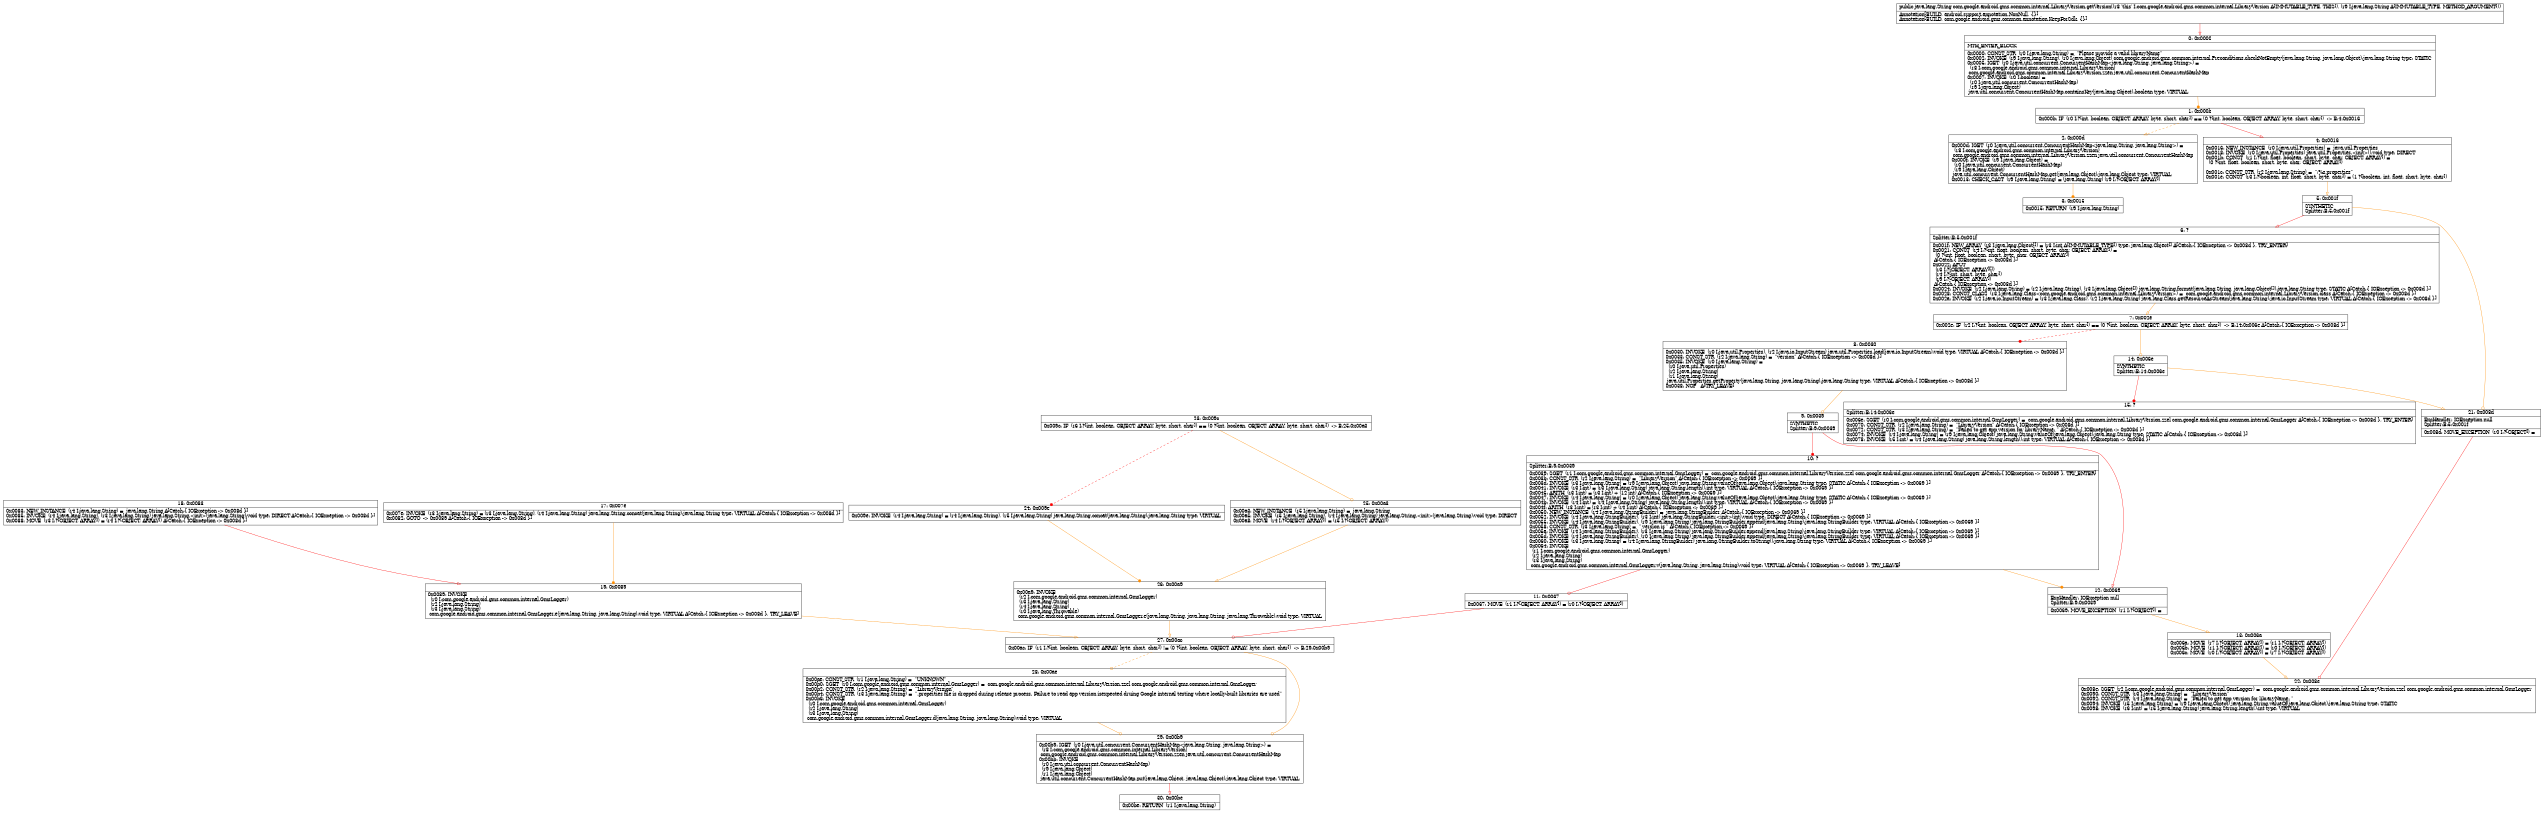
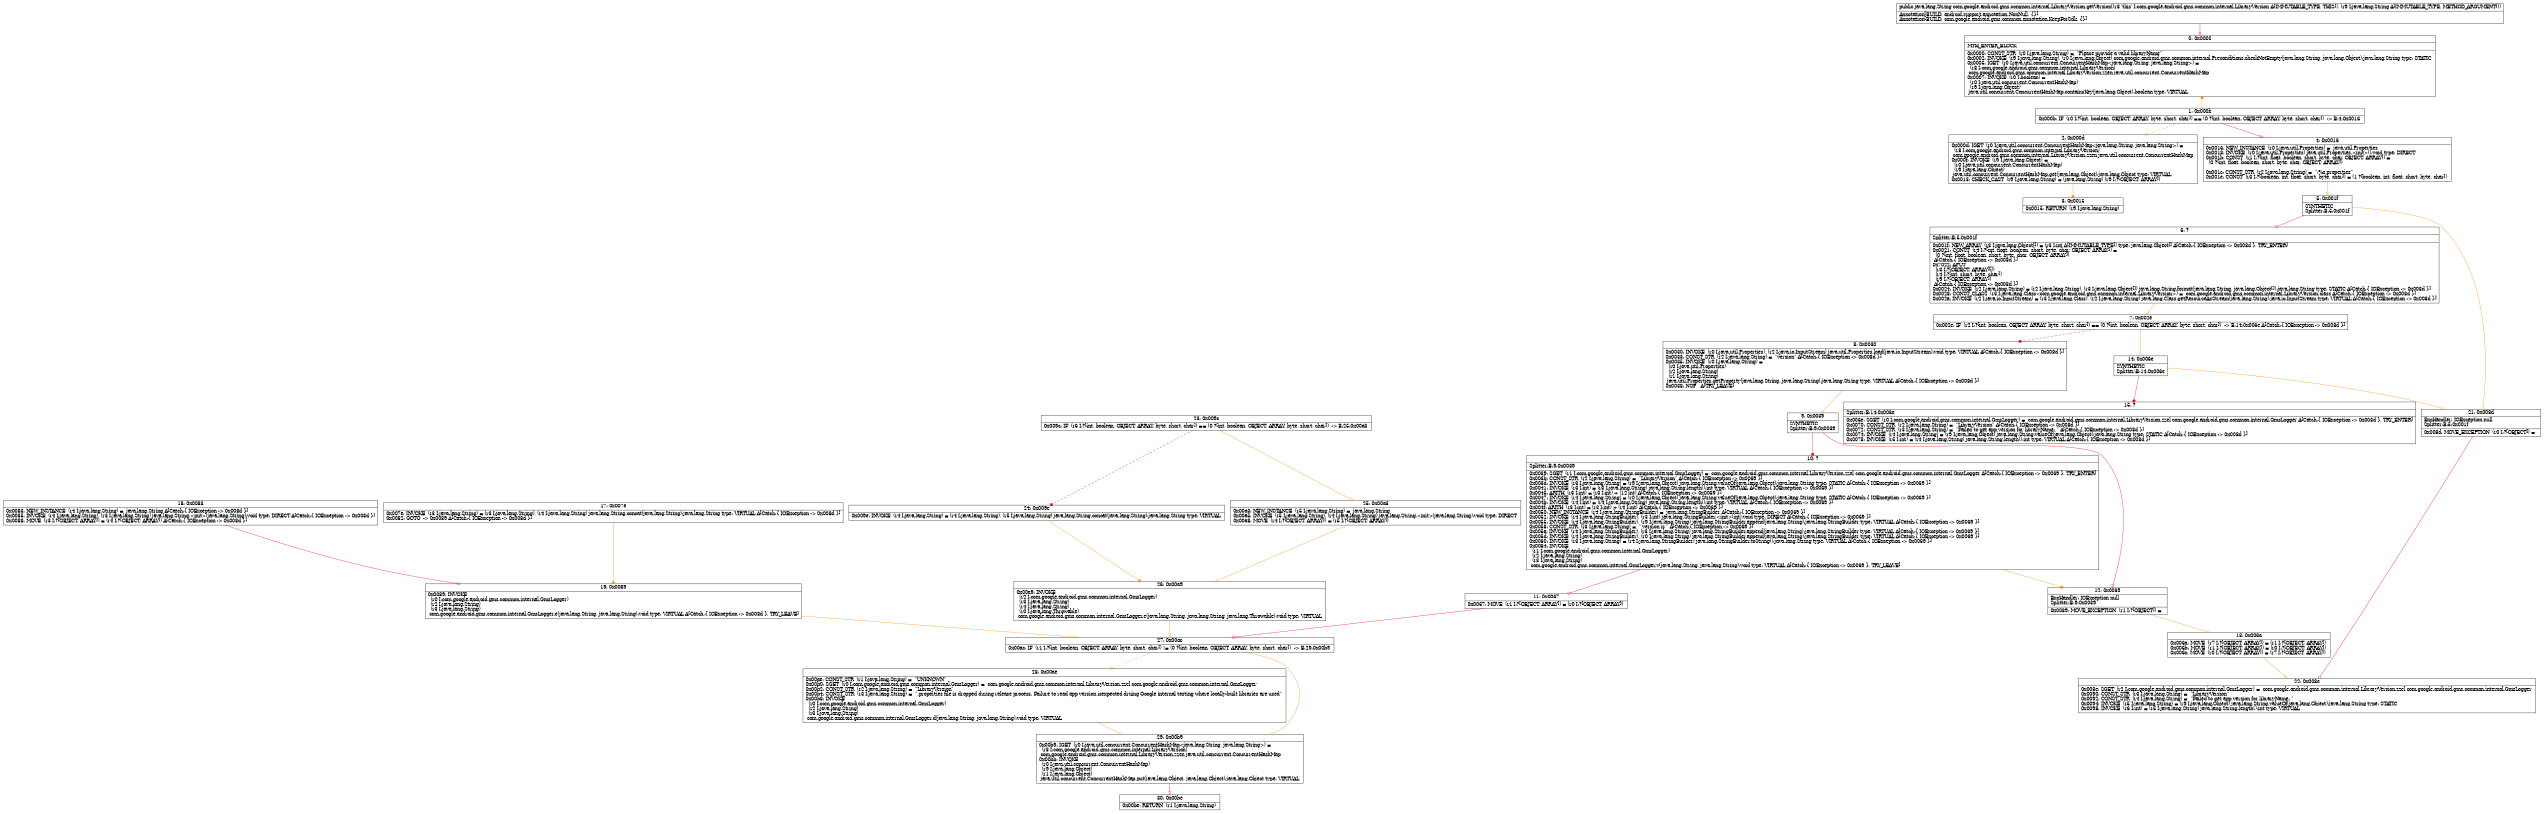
edge "0: 0x0000" -> "1: 0x000b": reversed
edge "5: 0x001f" -> "6: ?": arrowhead onormal -> odot
node "6: ?": text "0x0022: APUT" -> "0x7022: APUT"
